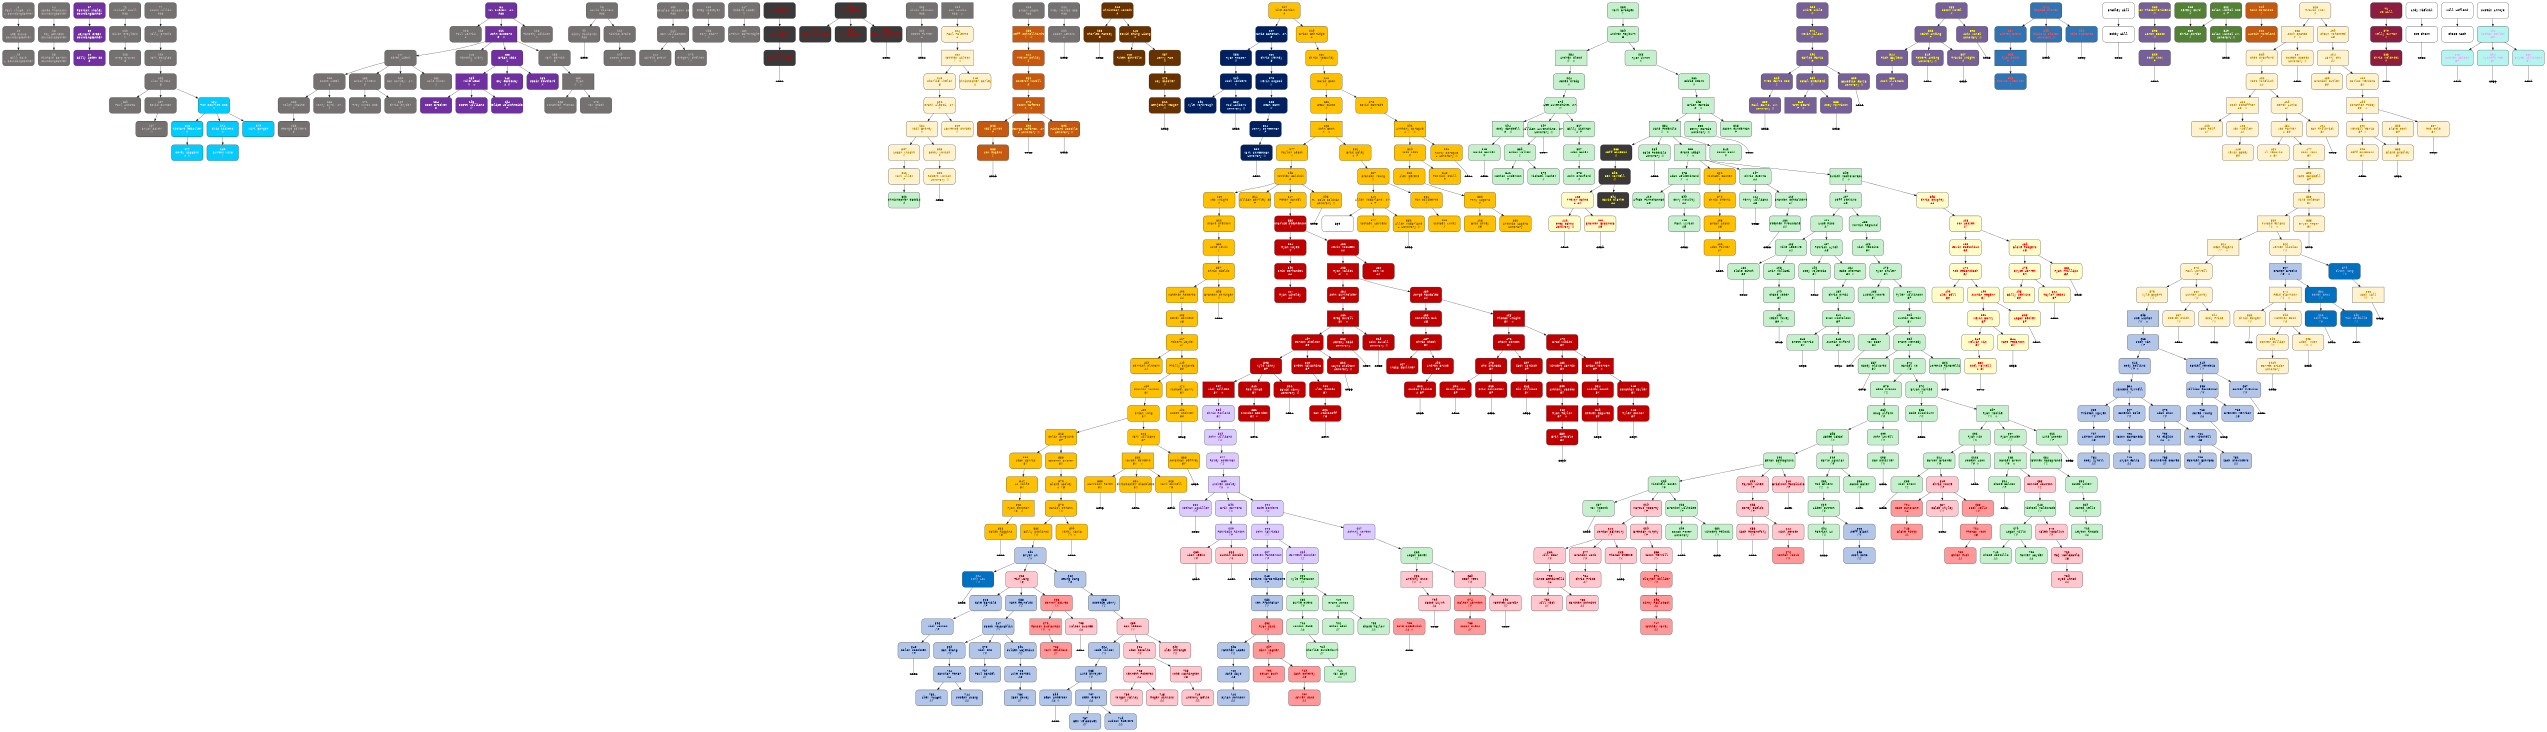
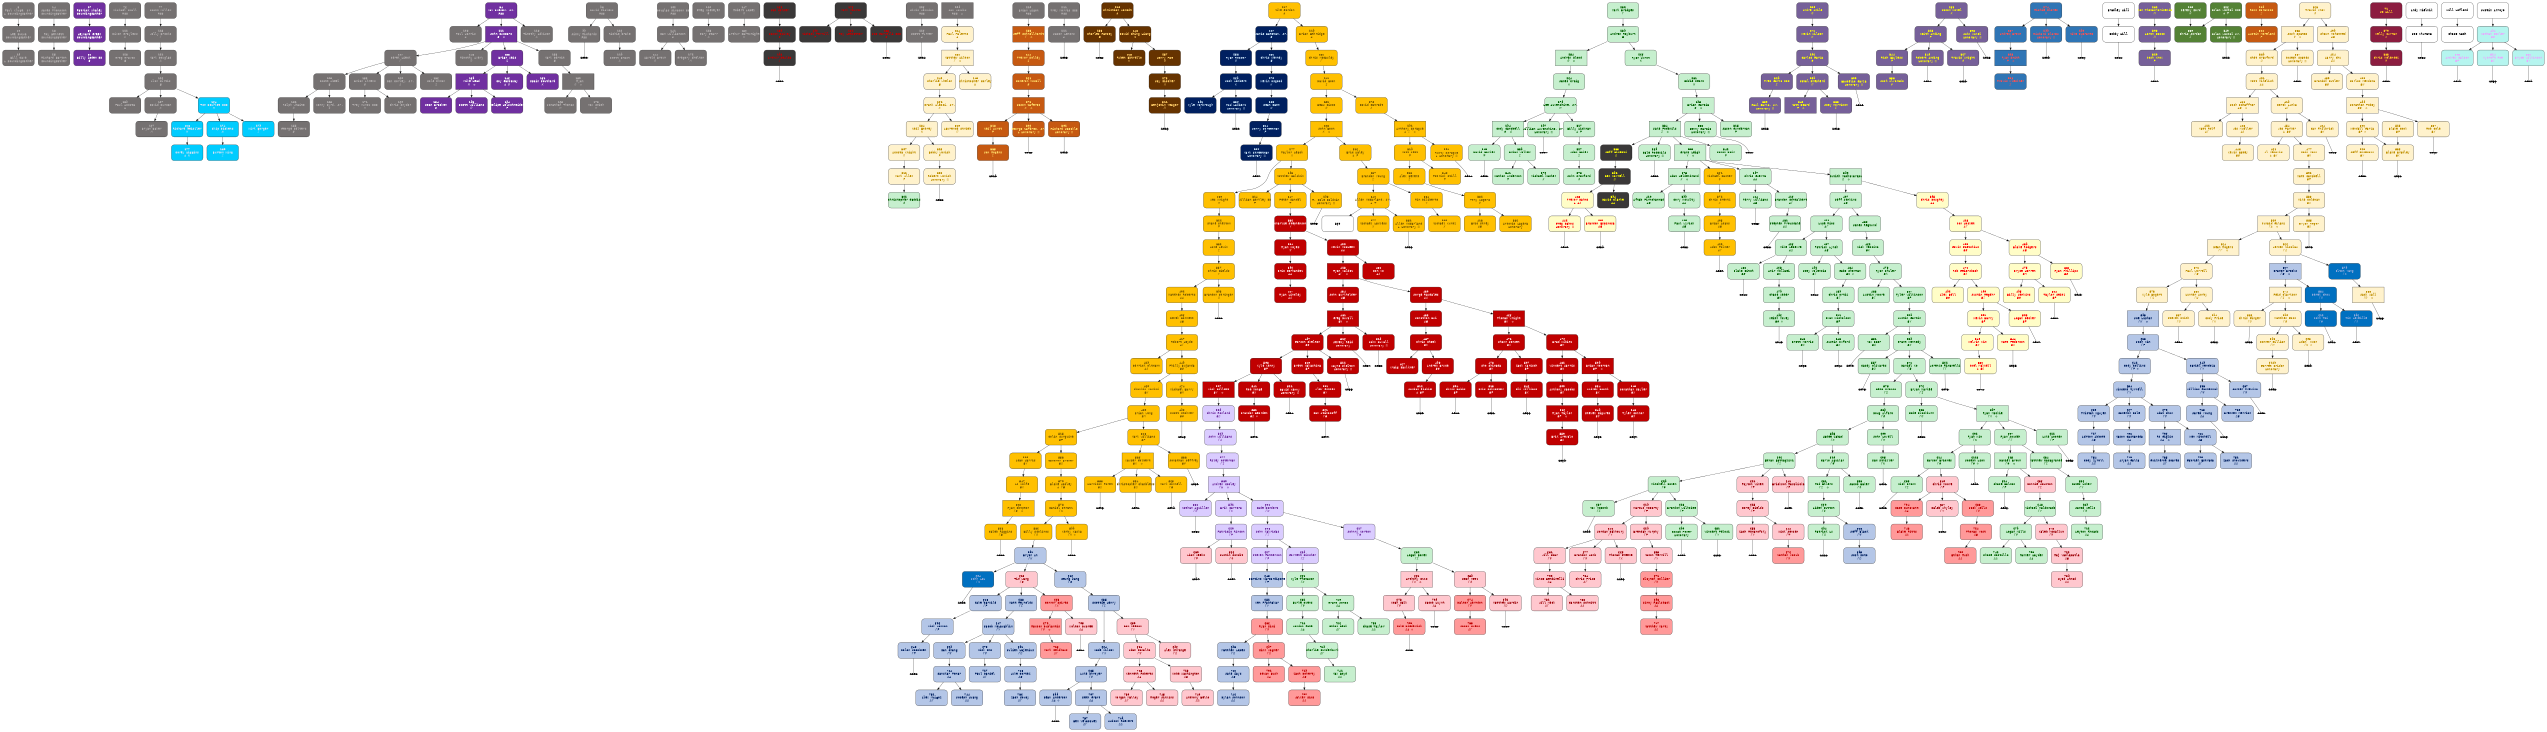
node "Joe Shawn": label "Joe Shawn" -> "Joe Khurana"
edge "297" -> "339": now "294" -> "339"
node "307": text "Logan Knight" -> "Acosta Knight"
edge "293" -> "280": now "277" -> "280"
node "438": text "Morris Regmund" -> "James Regmund"
node "673": added
edge "650" -> "664": now "635" -> "664"
